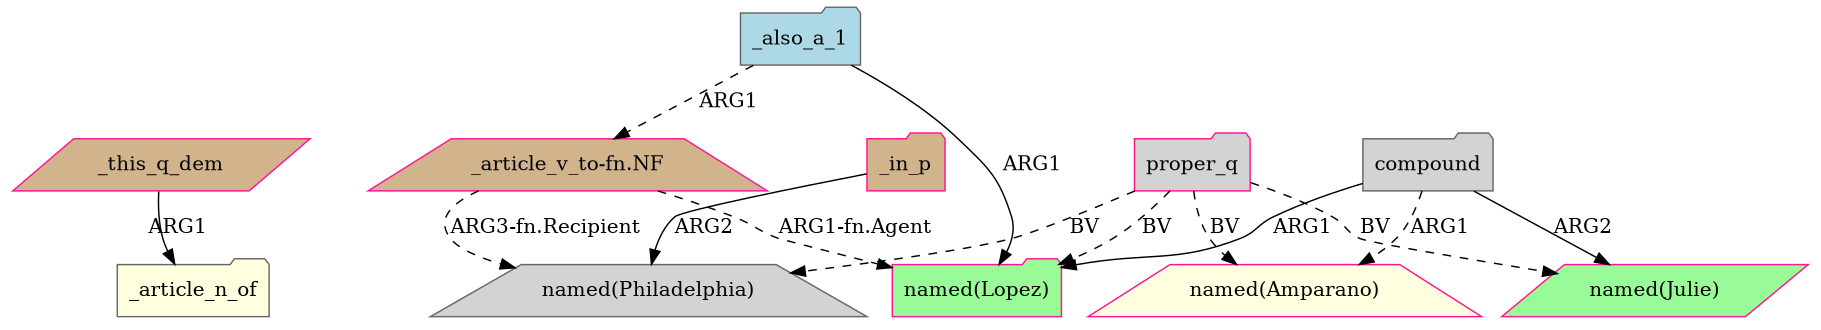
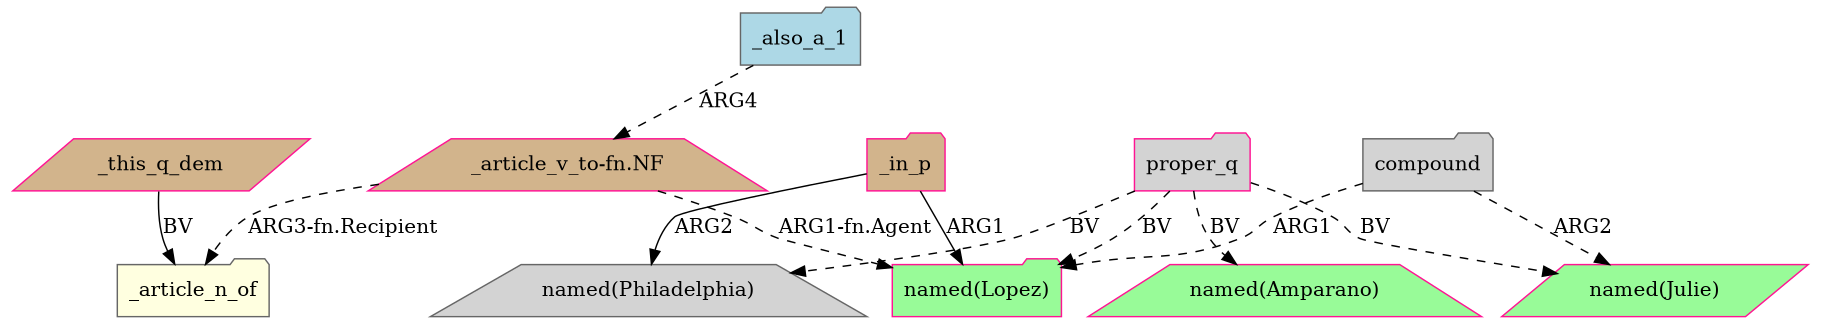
edge "_also_a_1" -> "_article_v_to-fn.NF": label "ARG1" -> "ARG4"
edge "_also_a_1" -> "named(Lopez)": now "_in_p" -> "named(Lopez)"
edge "compound" -> "named(Julie)": style solid -> dashed
edge "_this_q_dem" -> "_article_n_of": label "ARG1" -> "BV"
edge "compound" -> "named(Amparano)": removed, label "ARG1"
edge "_article_v_to-fn.NF" -> "named(Philadelphia)": now "_article_v_to-fn.NF" -> "_article_n_of"
edge "compound" -> "named(Lopez)": style solid -> dashed
node "named(Amparano)": fillcolor lightyellow -> palegreen
